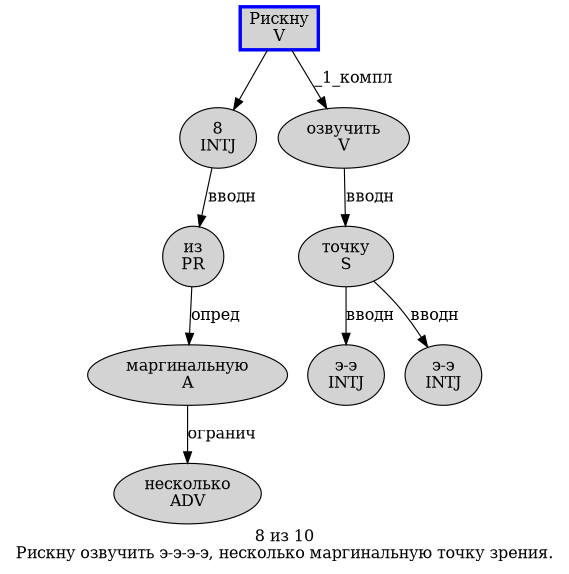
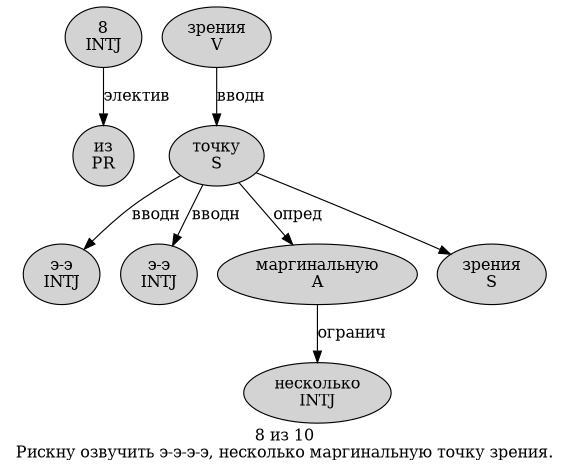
node "Рискну V": removed
node "озвучить V": label "озвучить V" -> "зрения V"
edge "8 INTJ" -> "из PR": label "вводн" -> "электив"
node "зрения S": added
edge "из PR" -> "маргинальную A": now "точку S" -> "маргинальную A"
node "несколько ADV": label "несколько ADV" -> "несколько INTJ"
